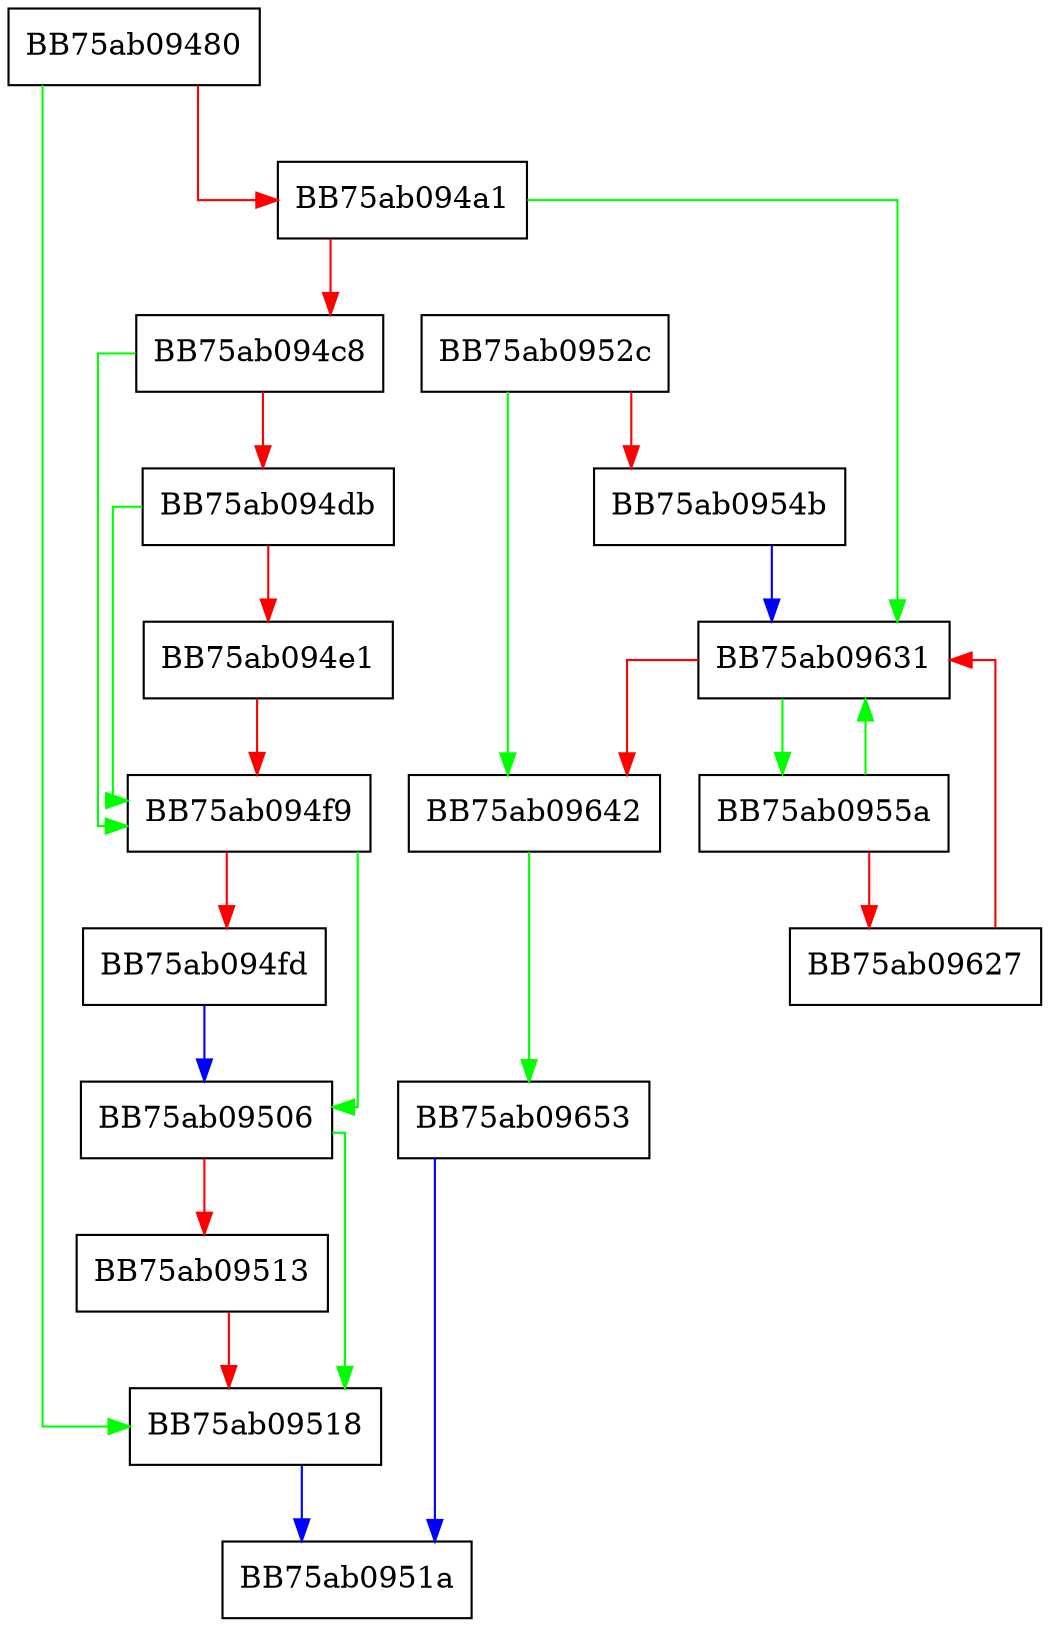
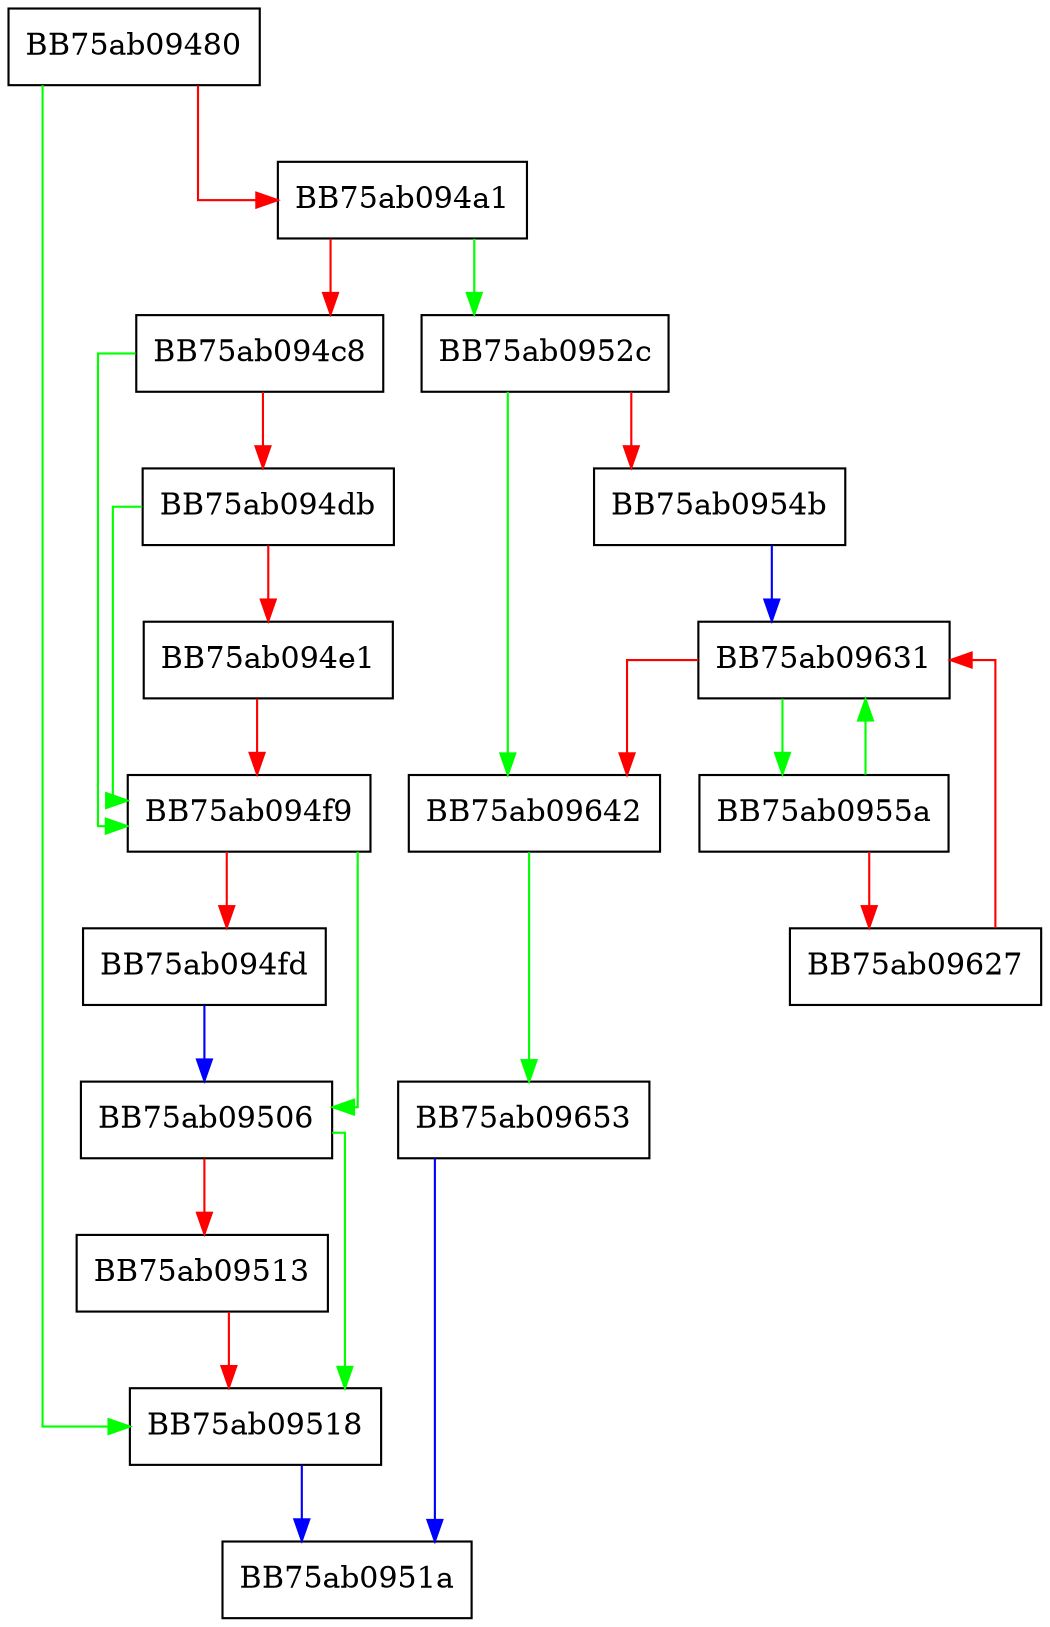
edge "BB75ab094a1" -> "BB75ab09631": now "BB75ab094a1" -> "BB75ab0952c"
